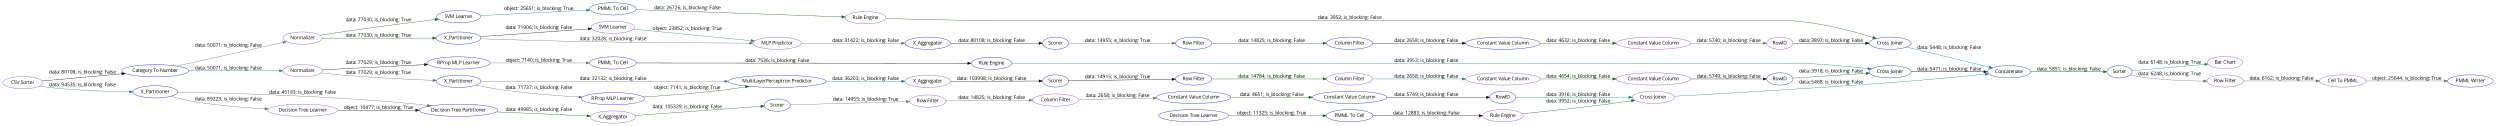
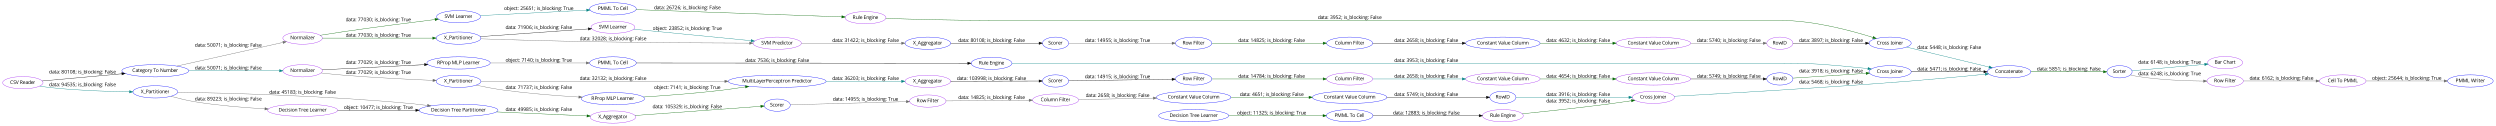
node "MLP Predictor": label "MLP Predictor" -> "SVM Predictor"
node "CSV Sorter": label "CSV Sorter" -> "CSV Reader"
